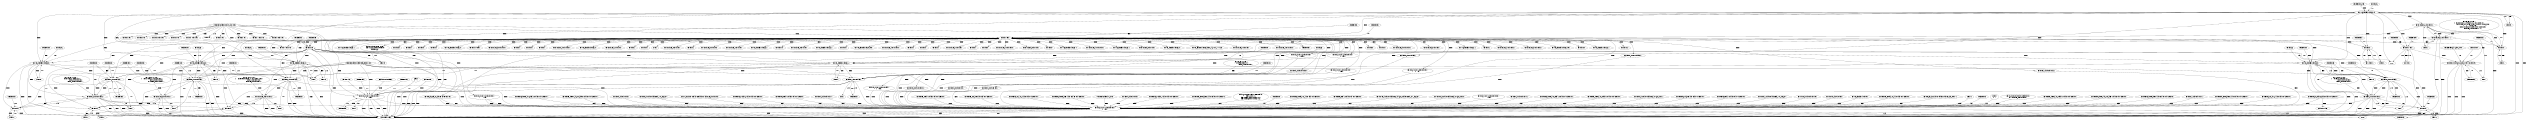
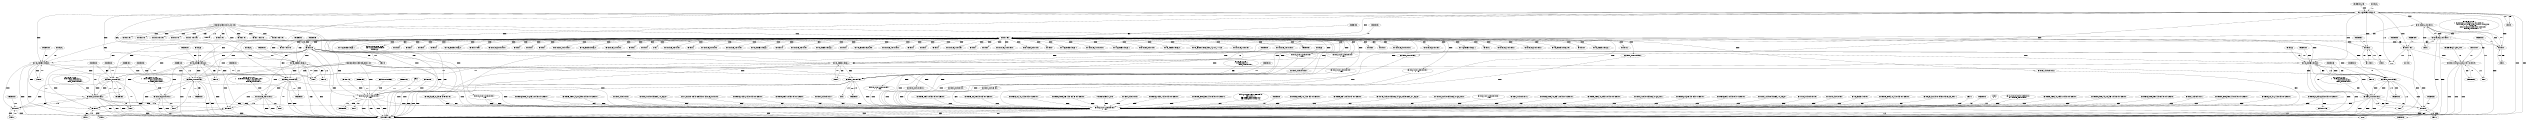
edge "(Call,EXTRACT_24BITS(tptr+2))" -> "(Call,tptr = pptr)": reversed
edge "(Call,flags = *tptr)" -> "(Call,*tptr)": removed, label "CFG:"
